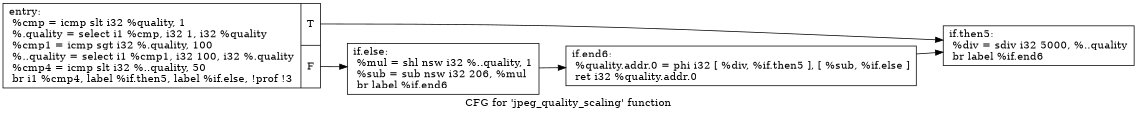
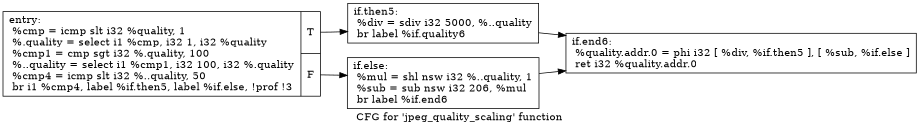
node "entry:": text "%cmp1 = icmp sgt i32 %.quality, 100" -> "%cmp1 = cmp sgt i32 %.quality, 100"
edge "if.end6:" -> "if.then5:": reversed
node "if.then5:": text "br label %if.end6" -> "br label %if.quality6"
